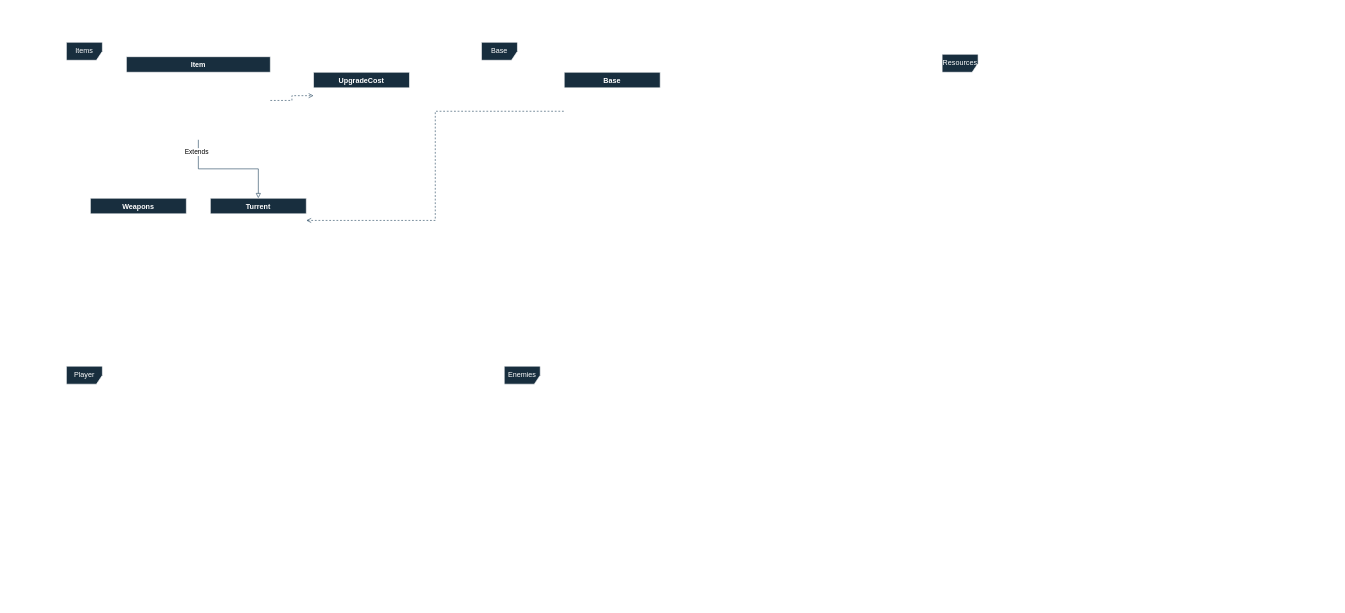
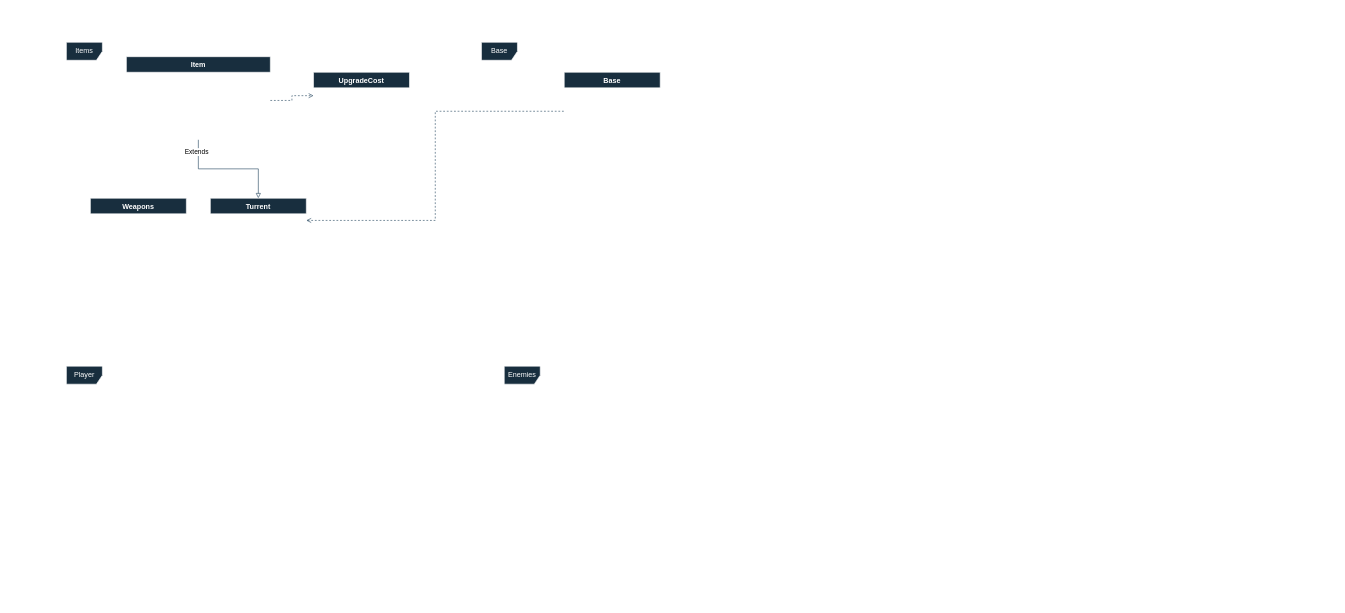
node "Resources": removed
